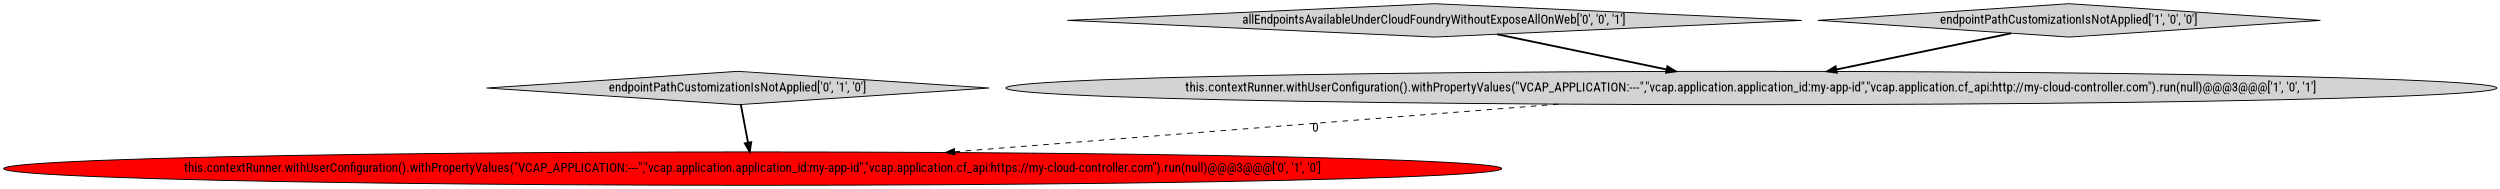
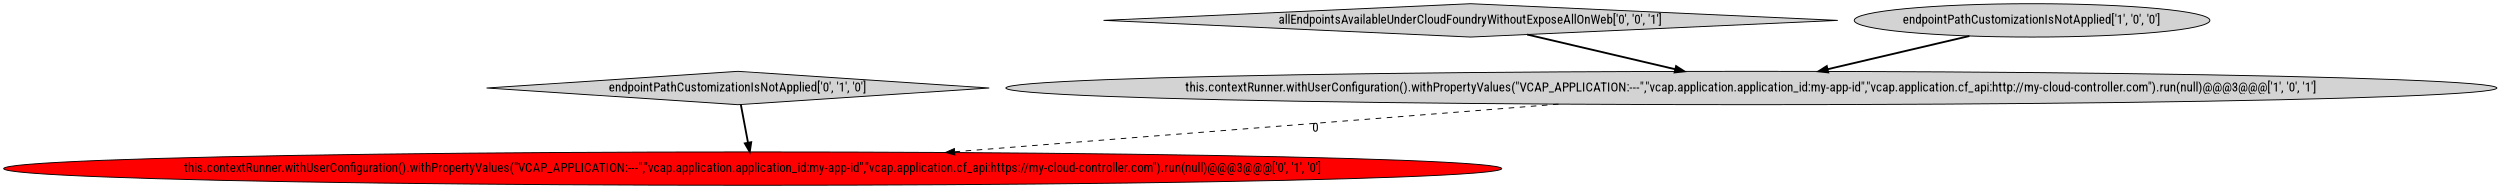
node "endpointPathCustomizationIsNotApplied['1', '0', '0']": shape diamond -> ellipse
